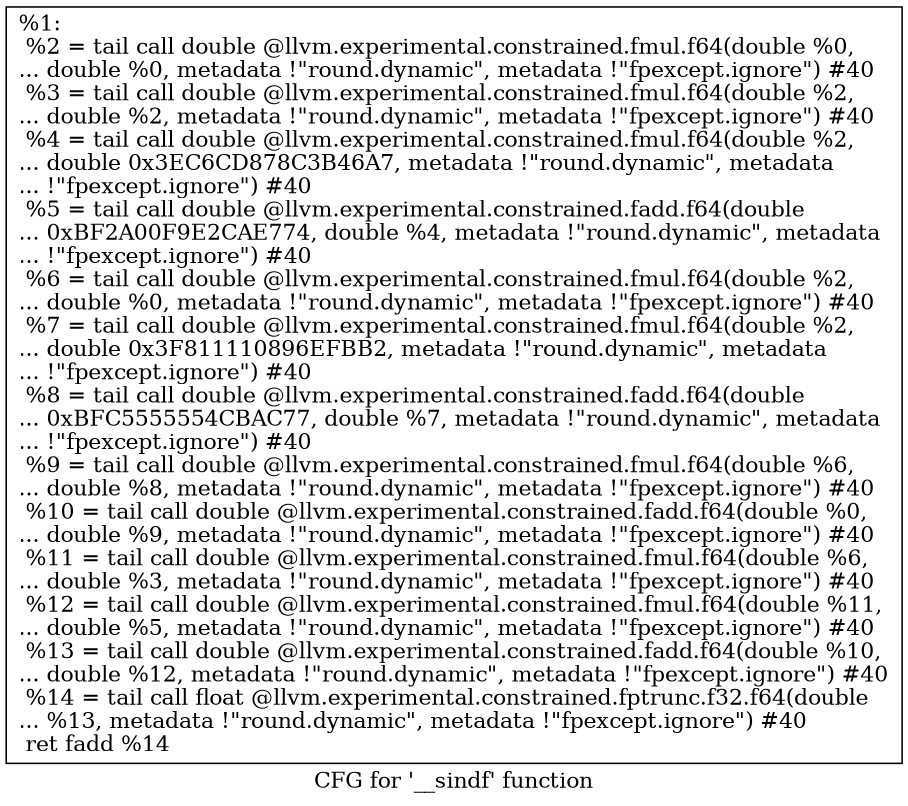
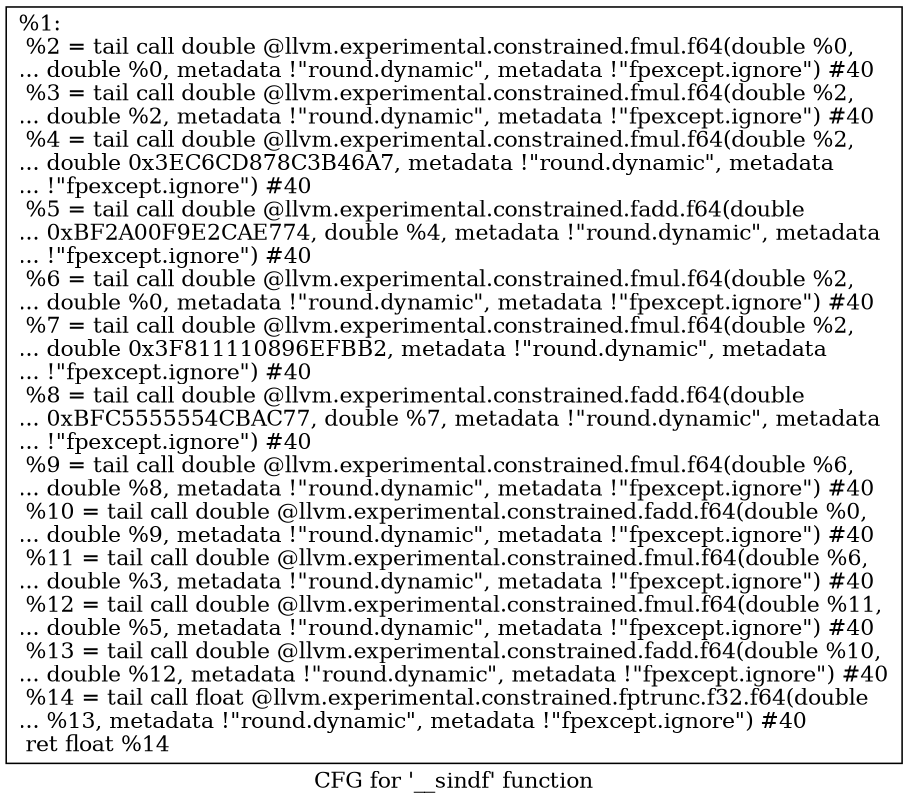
node "%1:": text "ret fadd %14" -> "ret float %14"
